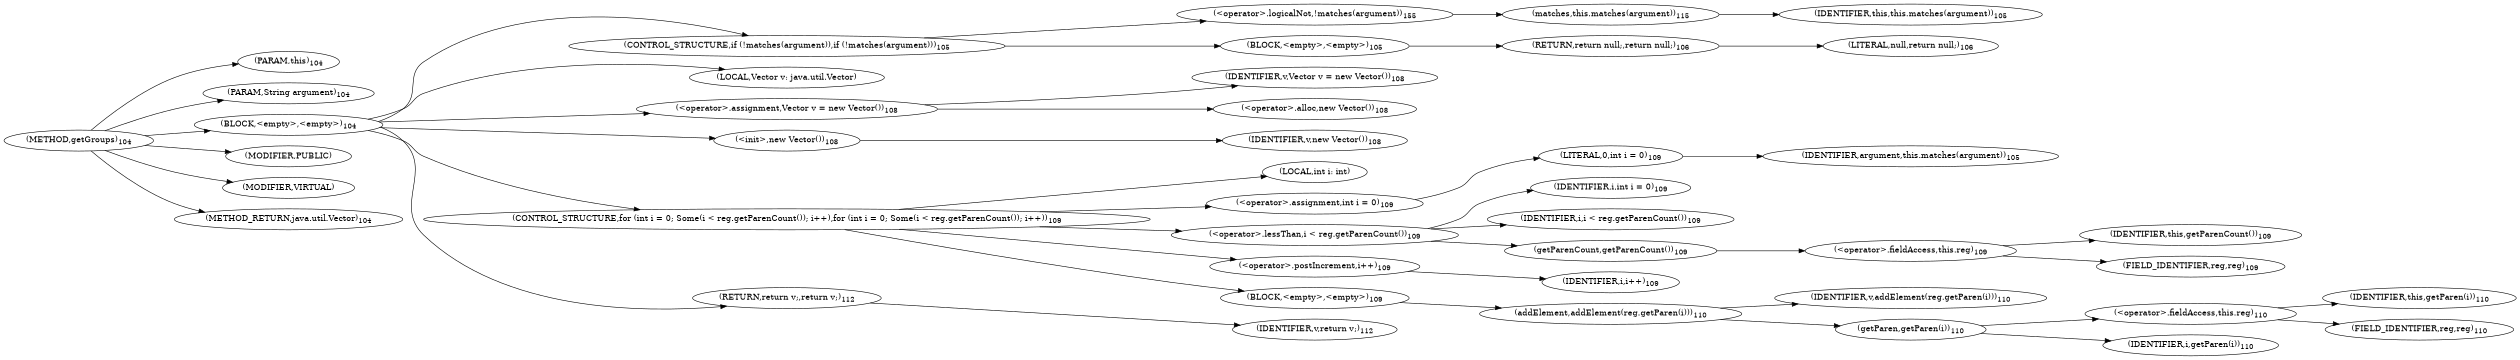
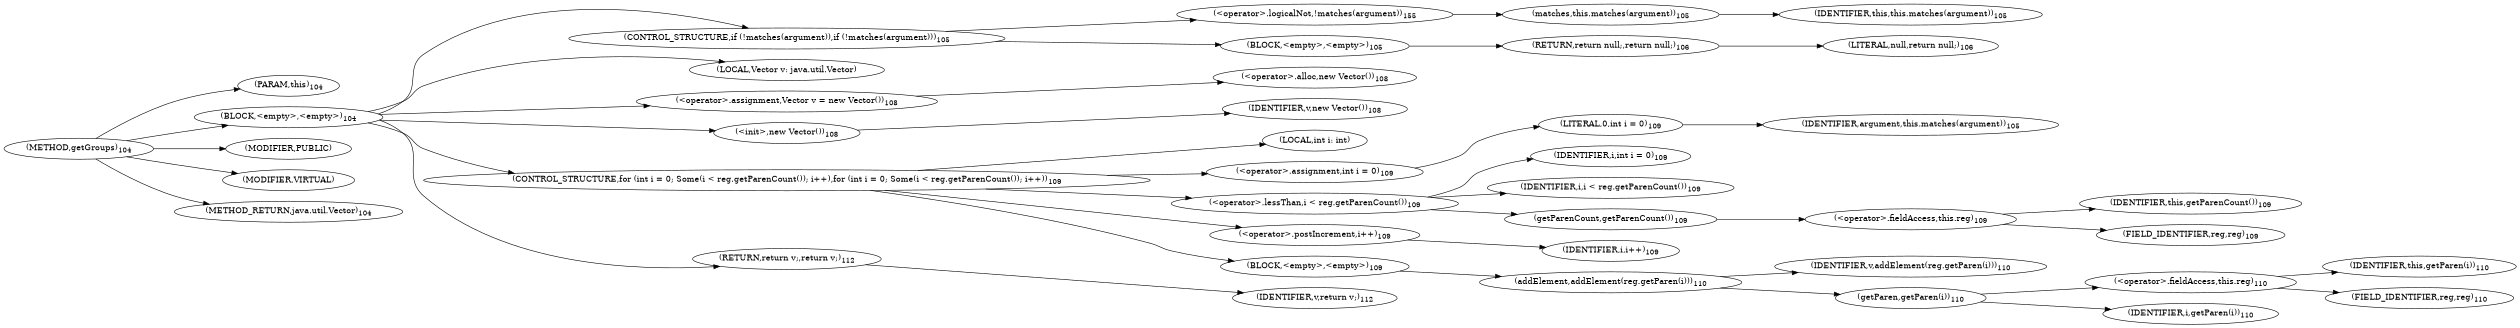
node "(matches,this.matches(argument))": text "115" -> "105"
node "(IDENTIFIER,v,Vector v = new Vector())": removed
node "(PARAM,String argument)": removed
